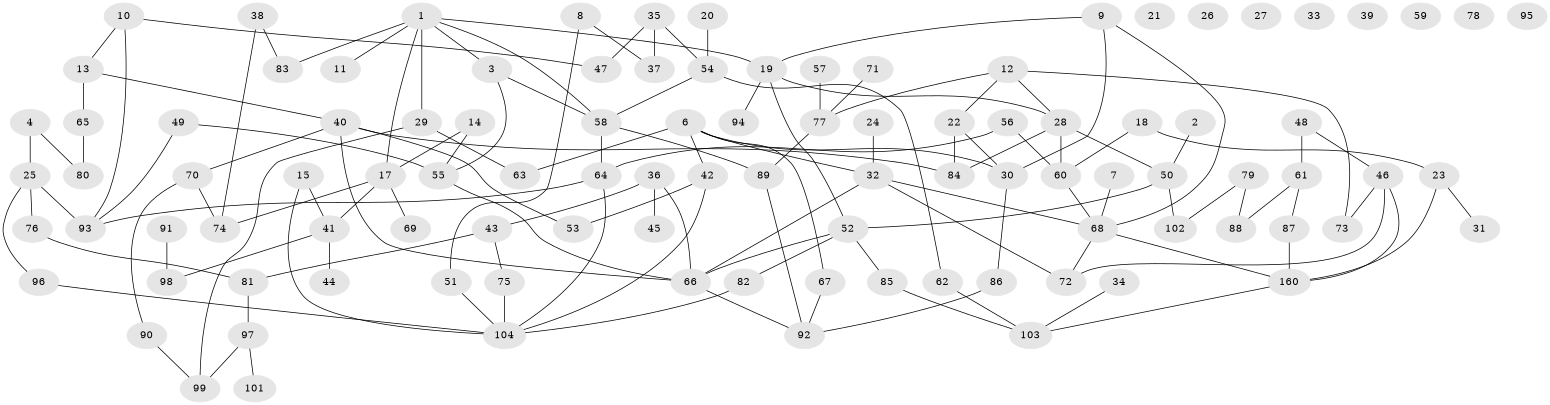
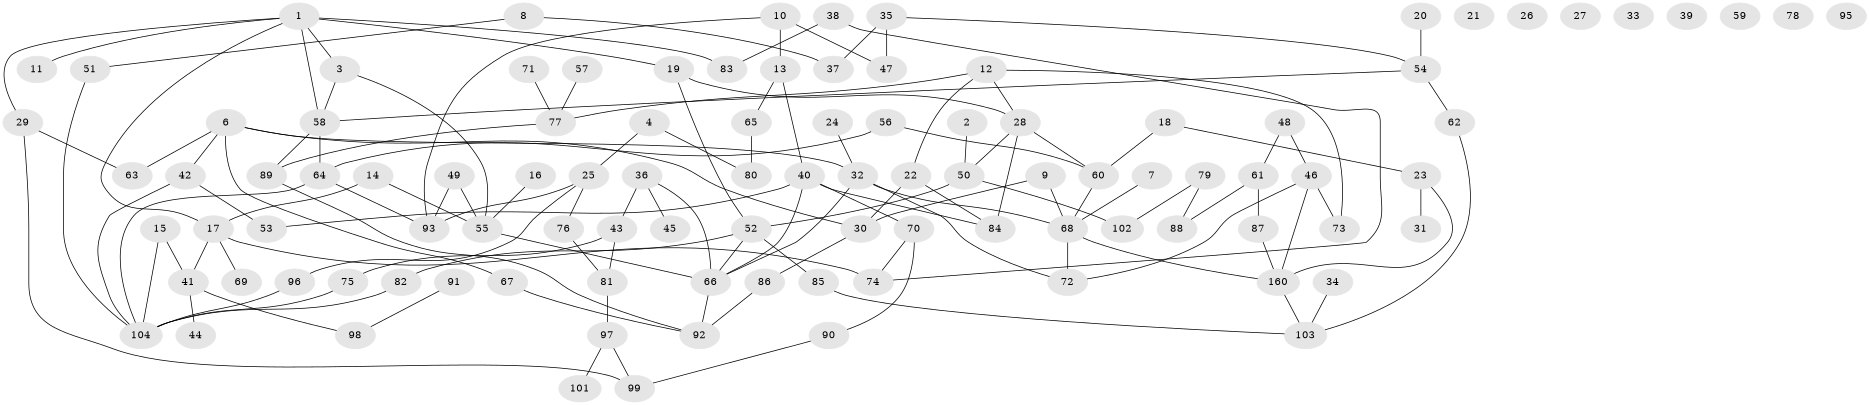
edge "9" -- "19": removed
node "94": removed
node "16": added
